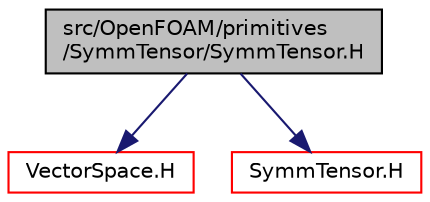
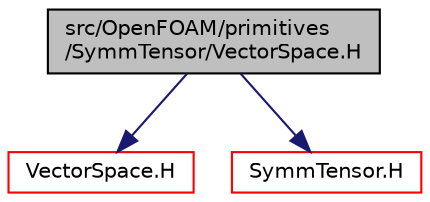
node "src/OpenFOAM/primitives /SymmTensor/SymmTensor.H": label "src/OpenFOAM/primitives /SymmTensor/SymmTensor.H" -> "src/OpenFOAM/primitives /SymmTensor/VectorSpace.H"
